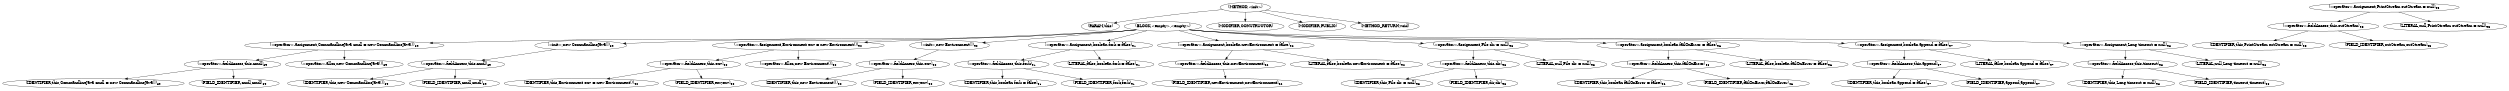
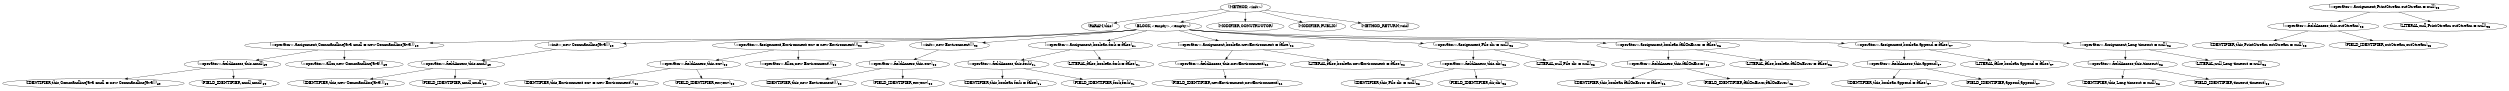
edge "(METHOD,<init>)" -> "(BLOCK,<empty>,<empty>)": added
node "(<operator>.assignment,boolean fork = false)": text "91" -> "31"
